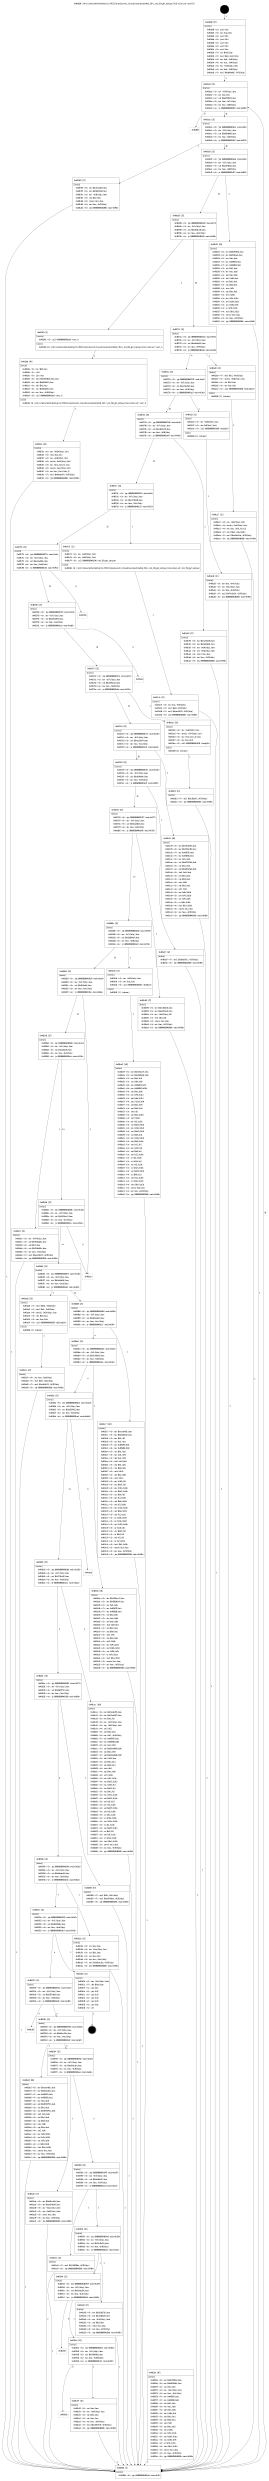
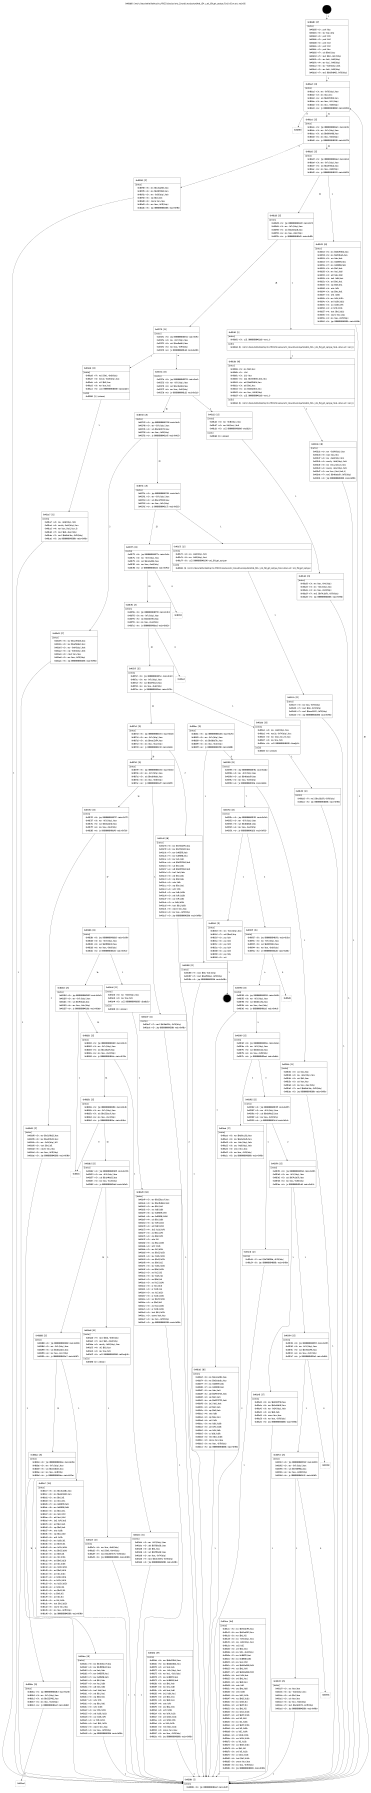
node "0x4018d3 [25]": removed
